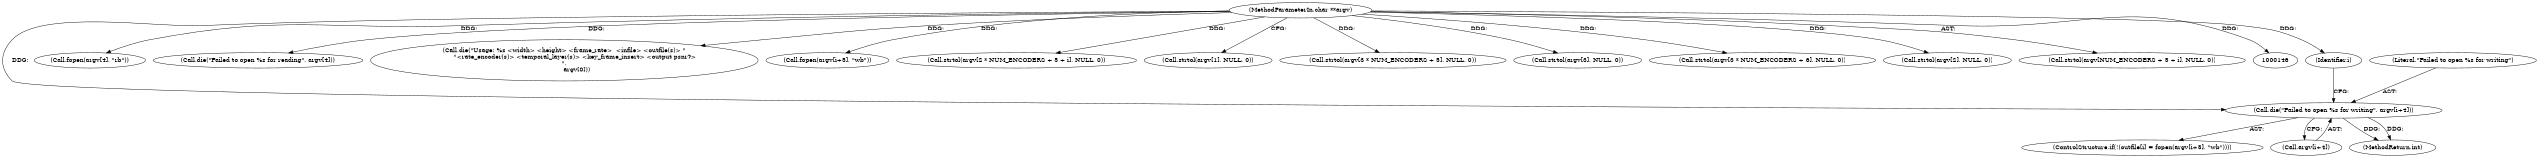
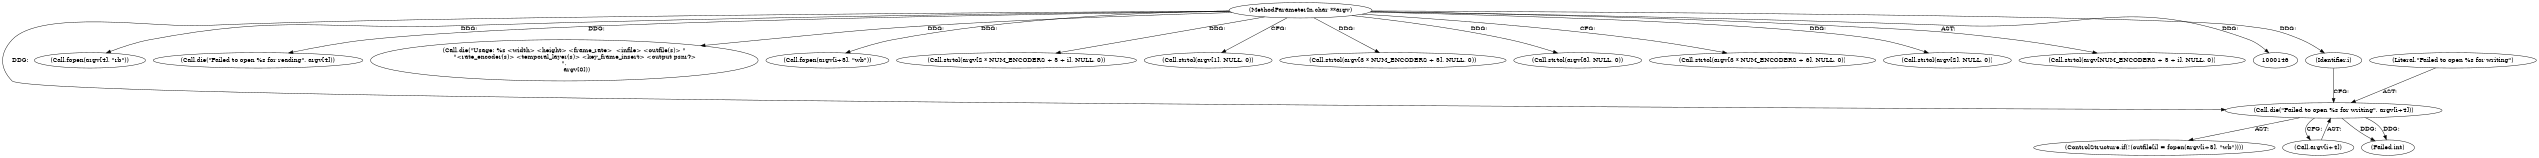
edge "(MethodParameterIn,char **argv)" -> "(Call,strtol(argv[3 * NUM_ENCODERS + 6], NULL, 0))": label "DDG: " -> "CFG: "
node "(MethodReturn,int)": label "(MethodReturn,int)" -> "(Failed,int)"
